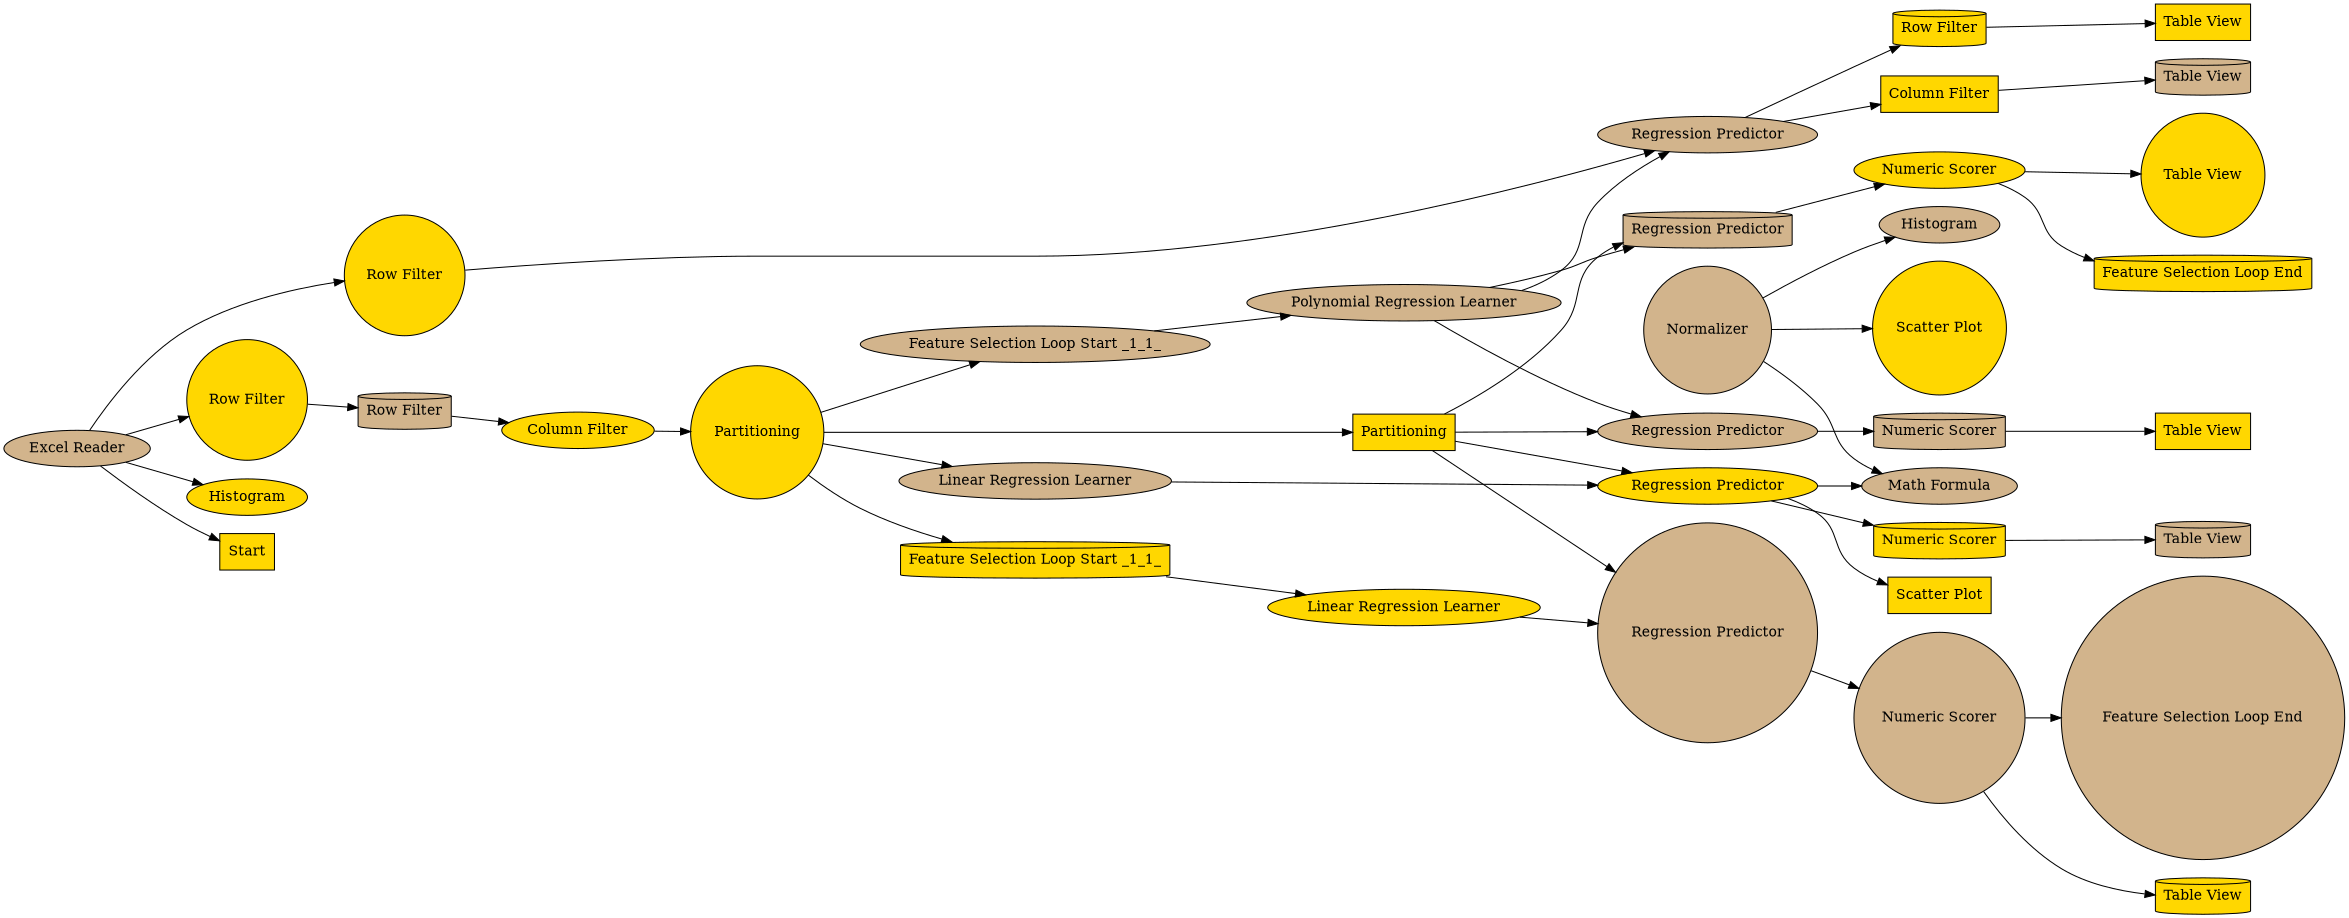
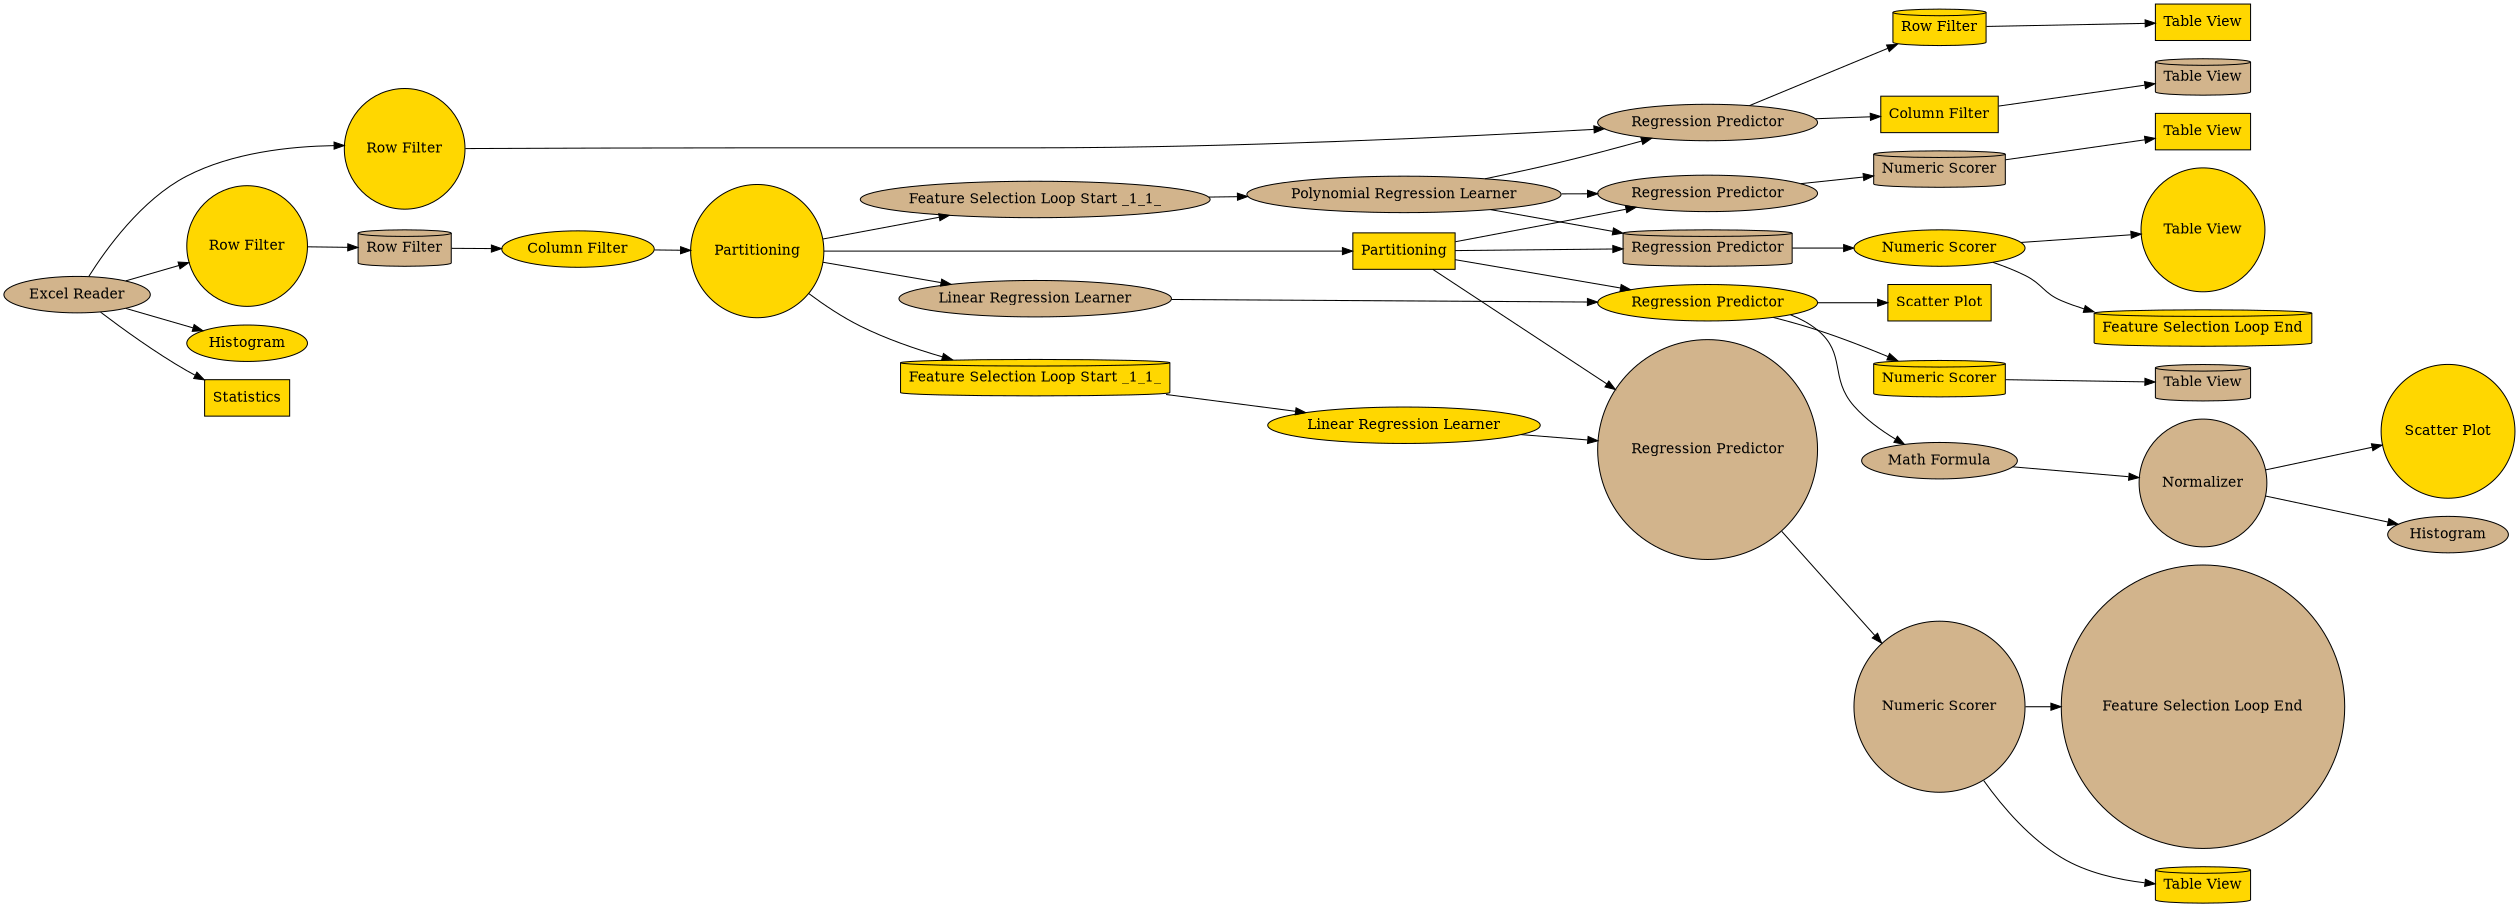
edge "Normalizer" -> "Math Formula": reversed
node "Start": label "Start" -> "Statistics"
